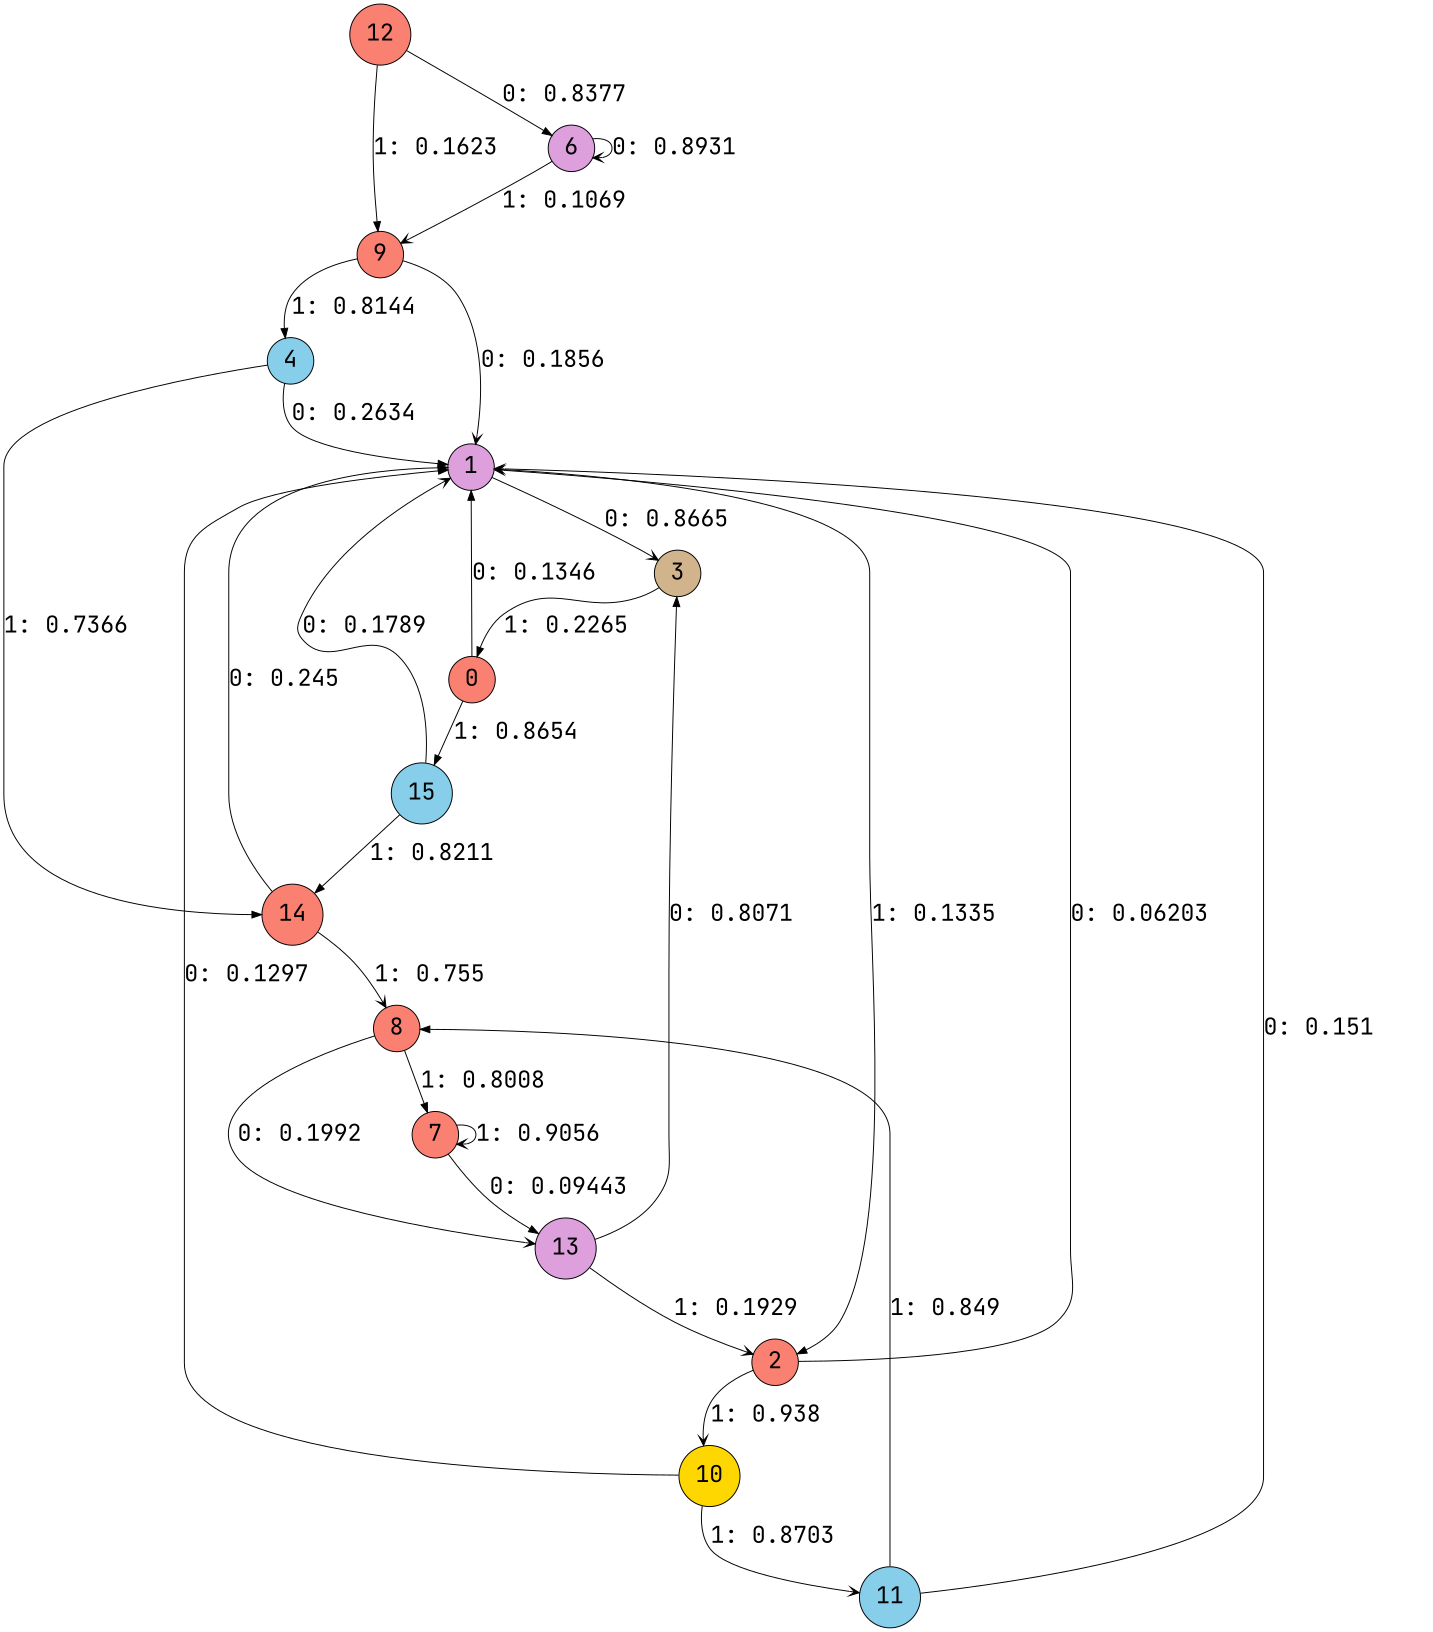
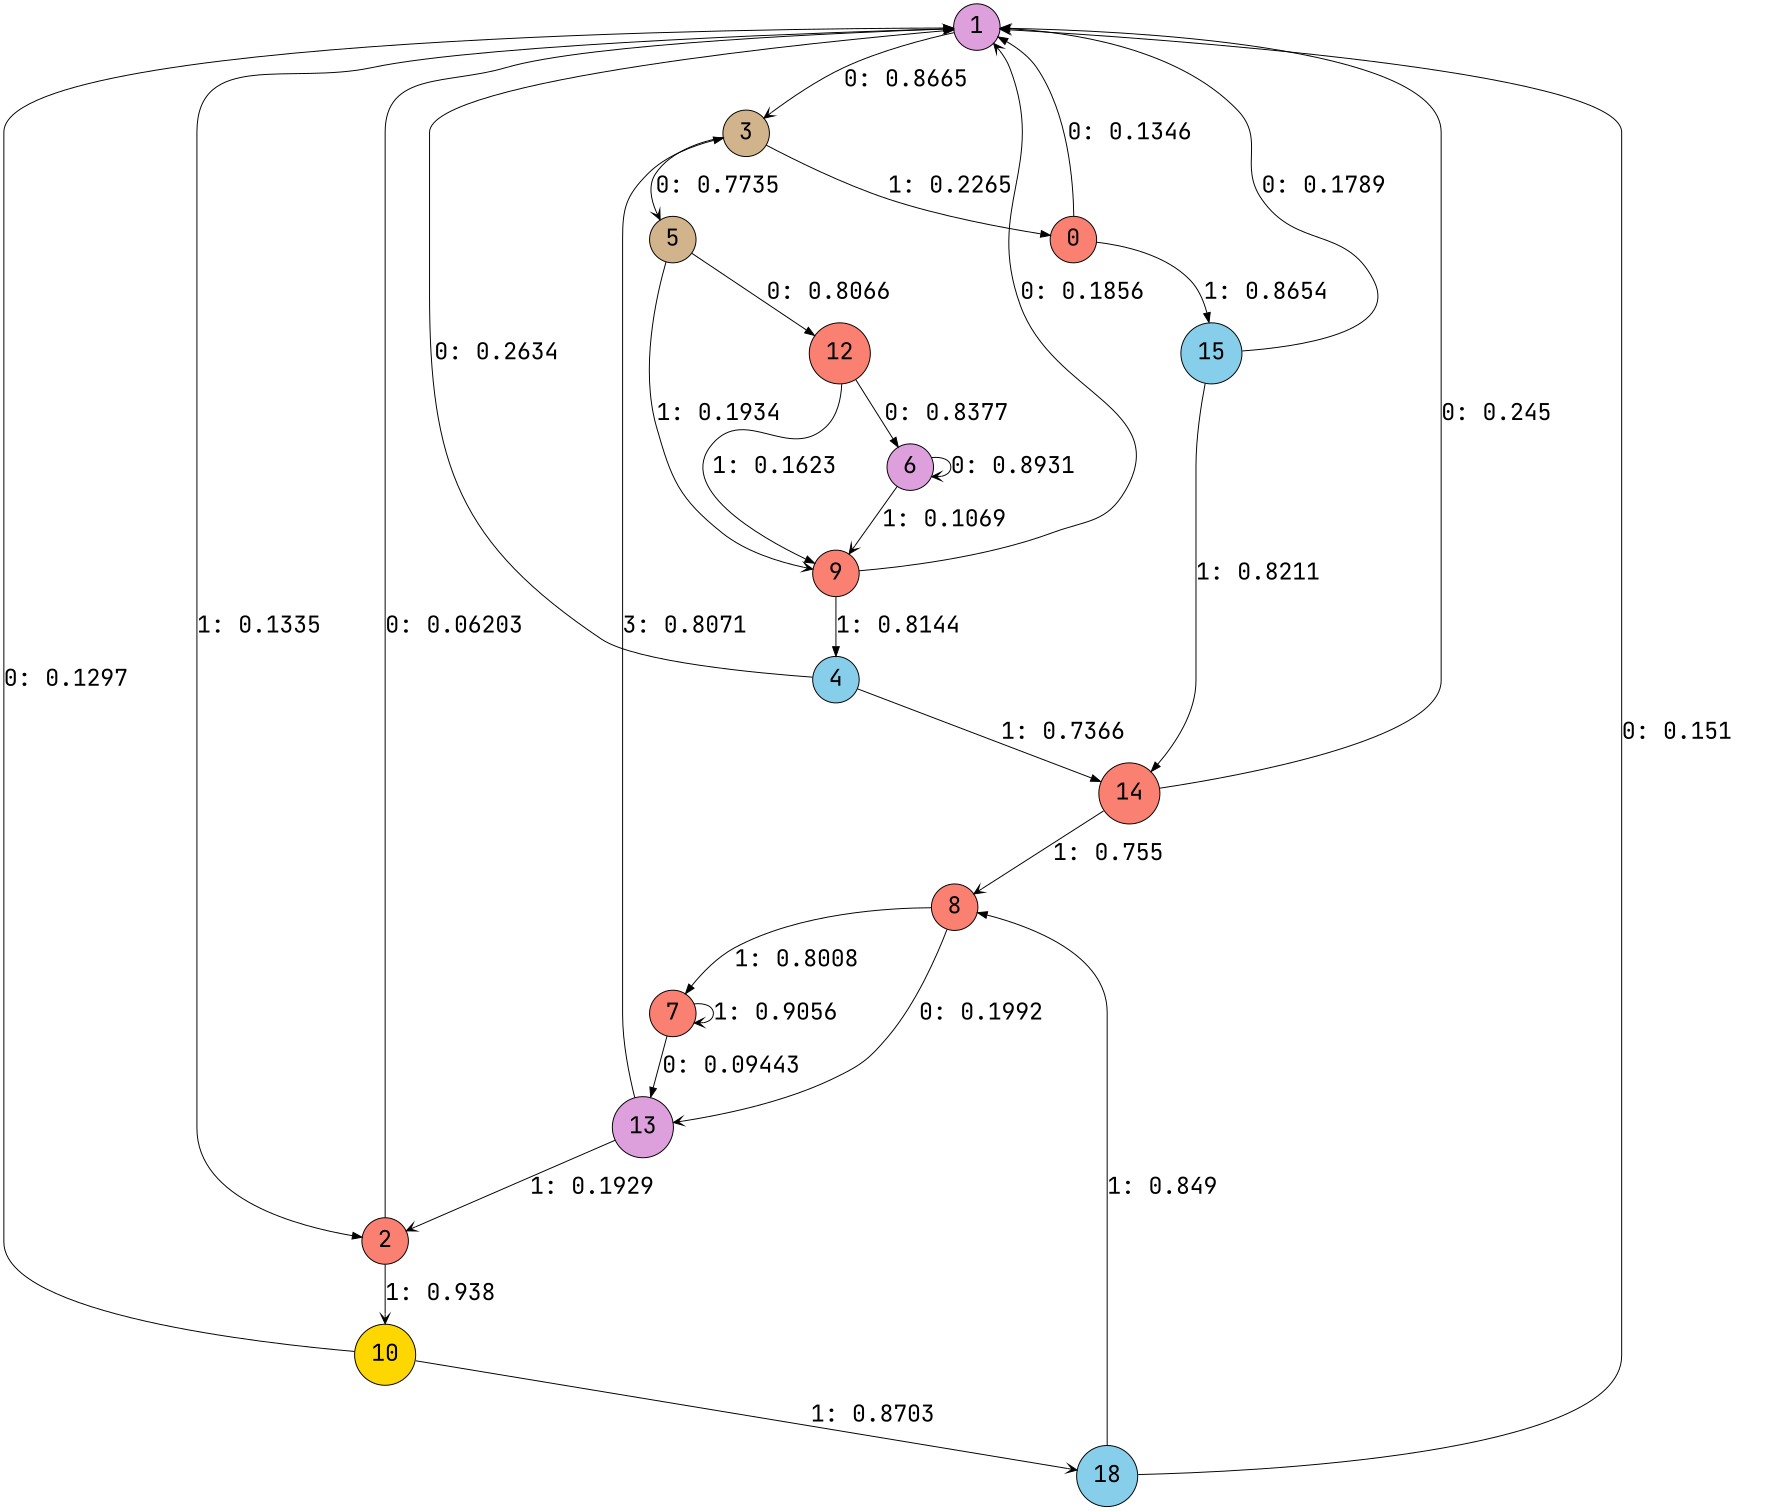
node "5": added
edge "13" -> "3": label "0: 0.8071   " -> "3: 0.8071   "
node "11": label "11" -> "18"
